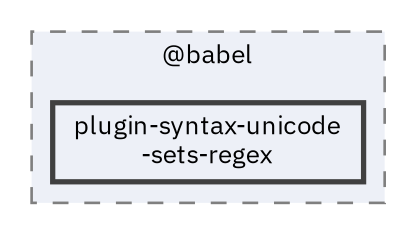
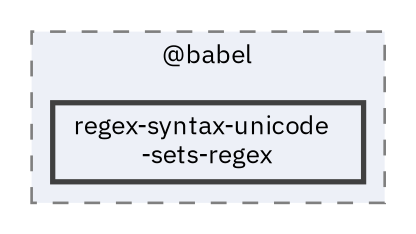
node "plugin-syntax-unicode -sets-regex": label "plugin-syntax-unicode -sets-regex" -> "regex-syntax-unicode -sets-regex"
